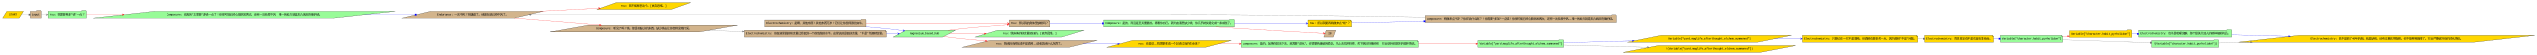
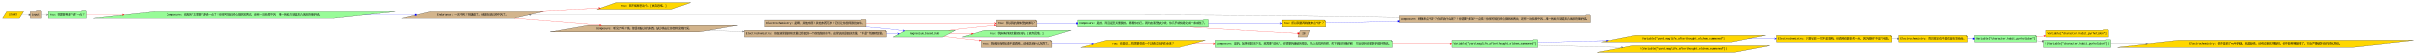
edge "Composure: 是的，而且是至关重要的。看看你自己。因为血液里缺少镁，你几乎就快退化成一条咸鱼了。" -> "28": arrowhead vee -> box
node "Electrochemistry: 也不是吡嚯浣酮，那个甜美又迷人的精神辐射药品。": removed
node "You: 我他妈当然知道不是酒精……或者其他什么东西了。": shape parallelogram -> note
